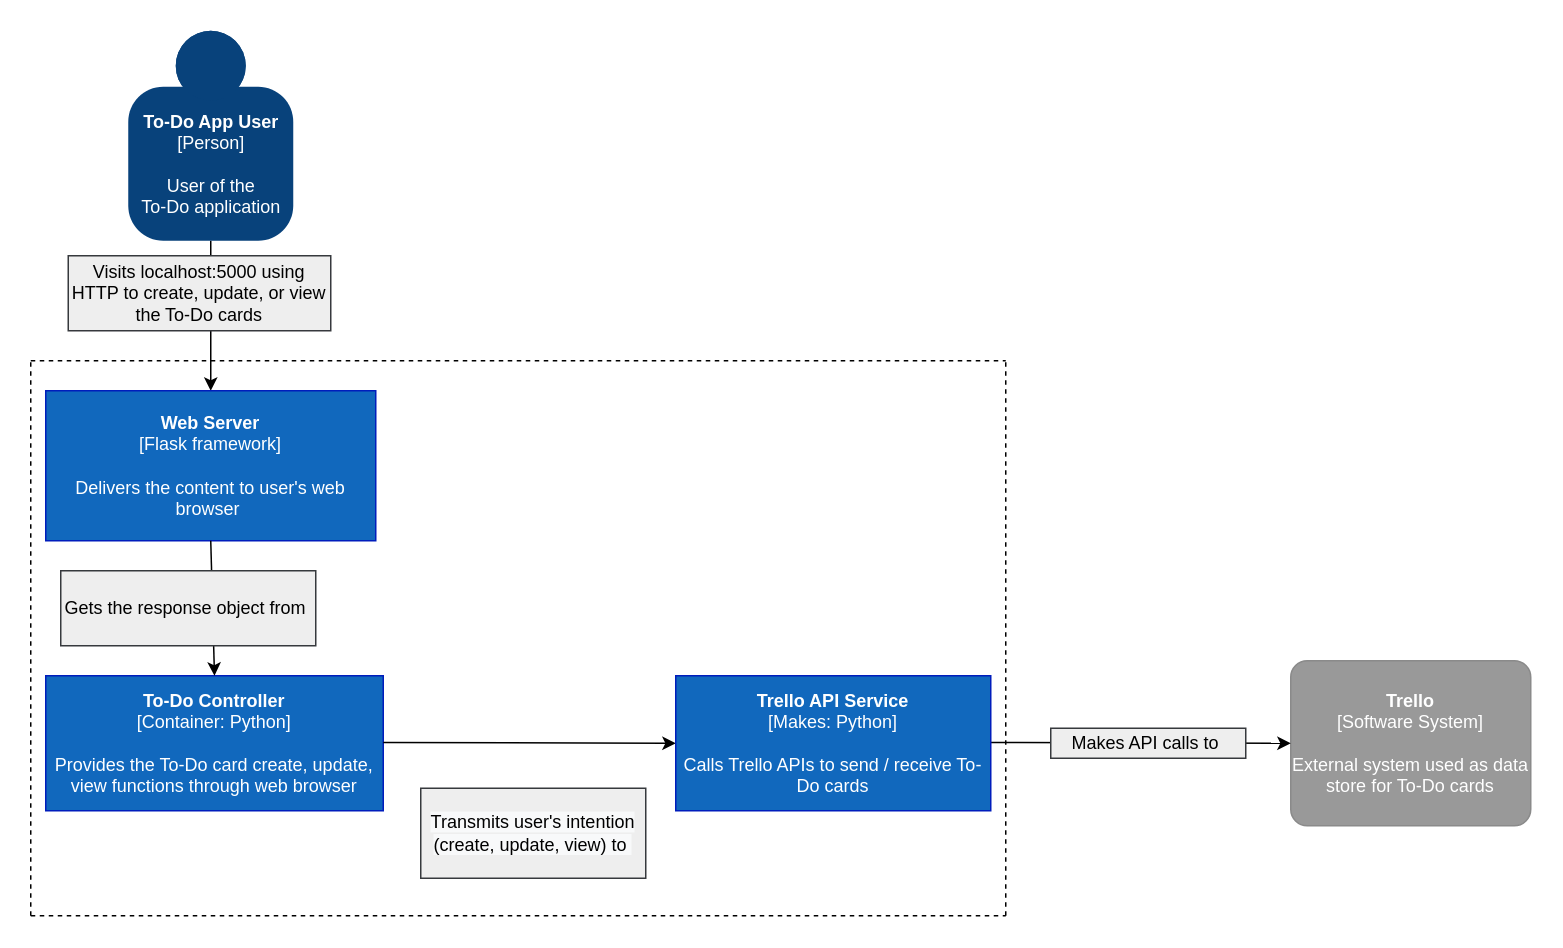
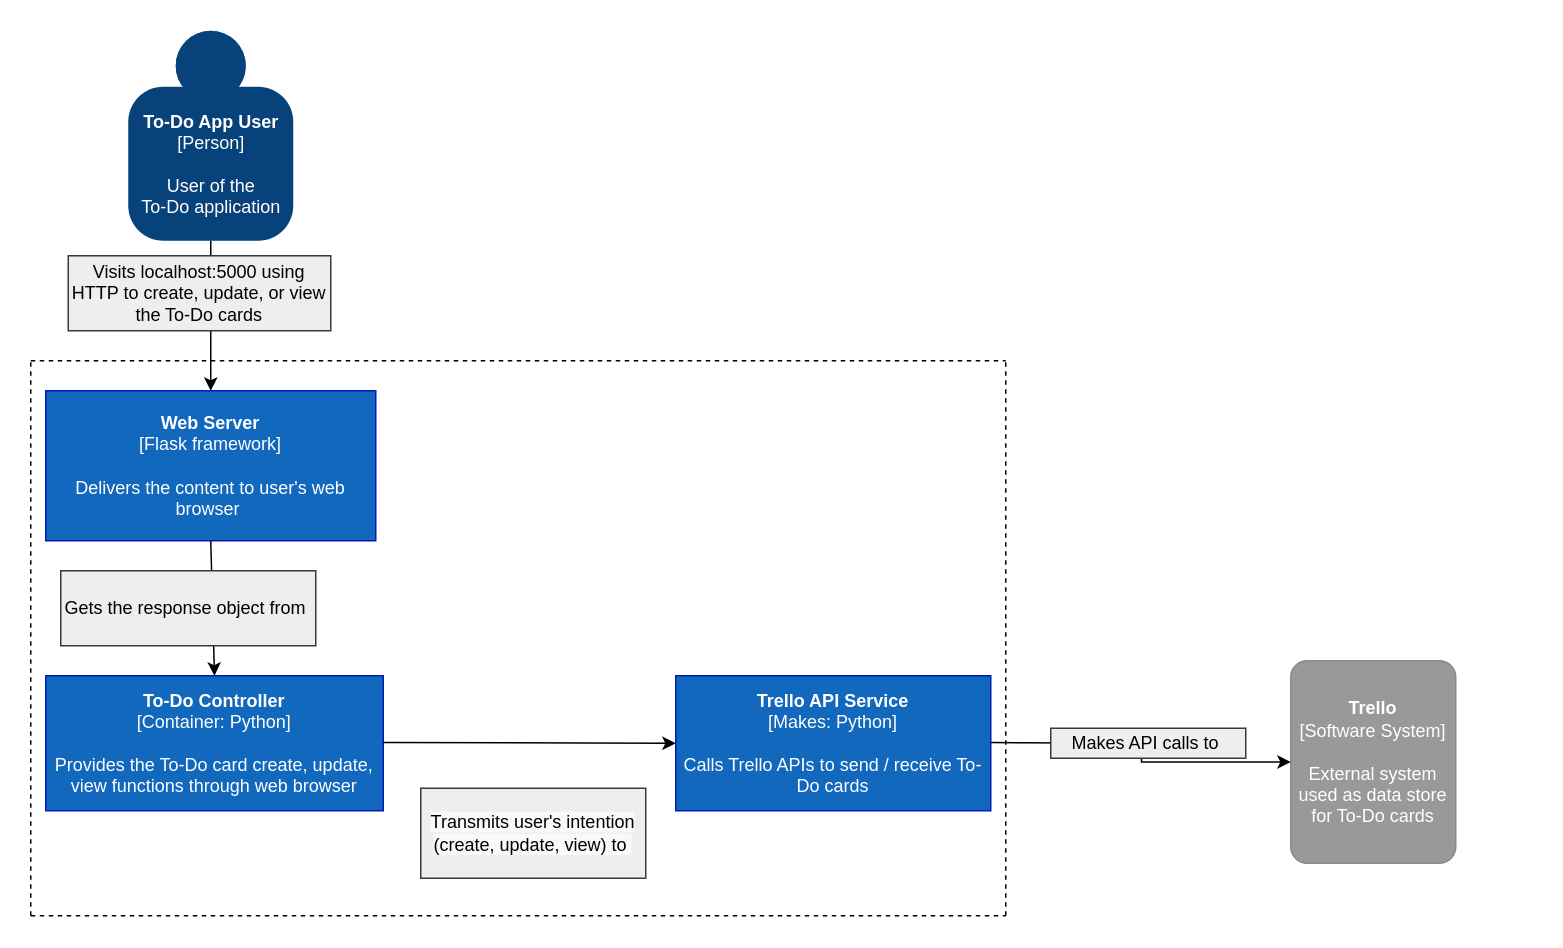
node "Trello [Software System] External system used as data store for To-Do cards": size 240x165 -> 165x203
